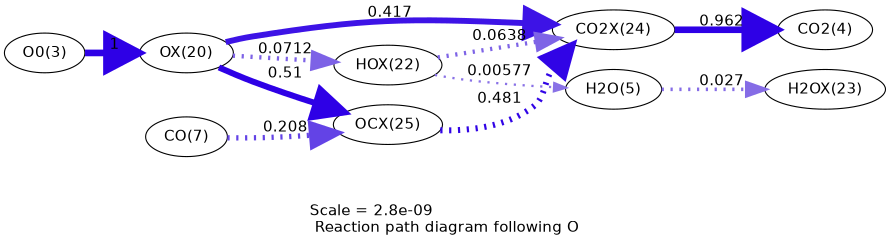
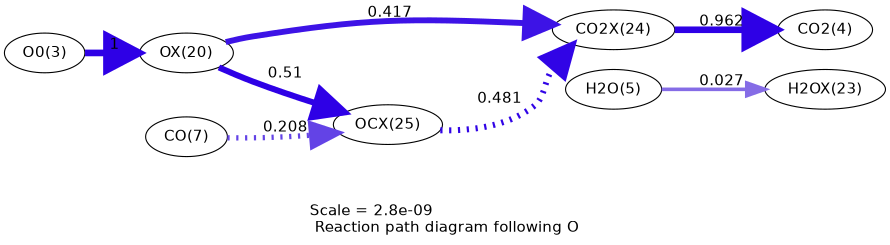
node "HOX(22)": removed
edge "H2O(5)" -> "H2OX(23)": style dotted -> bold
